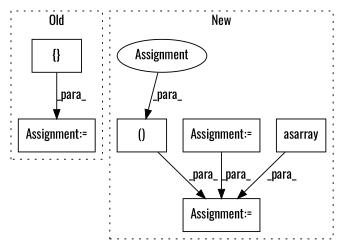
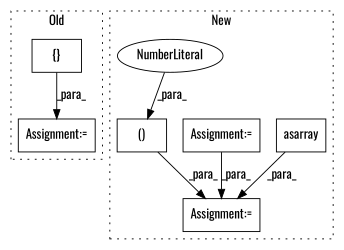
node "Assignment": label "Assignment" -> "NumberLiteral"
